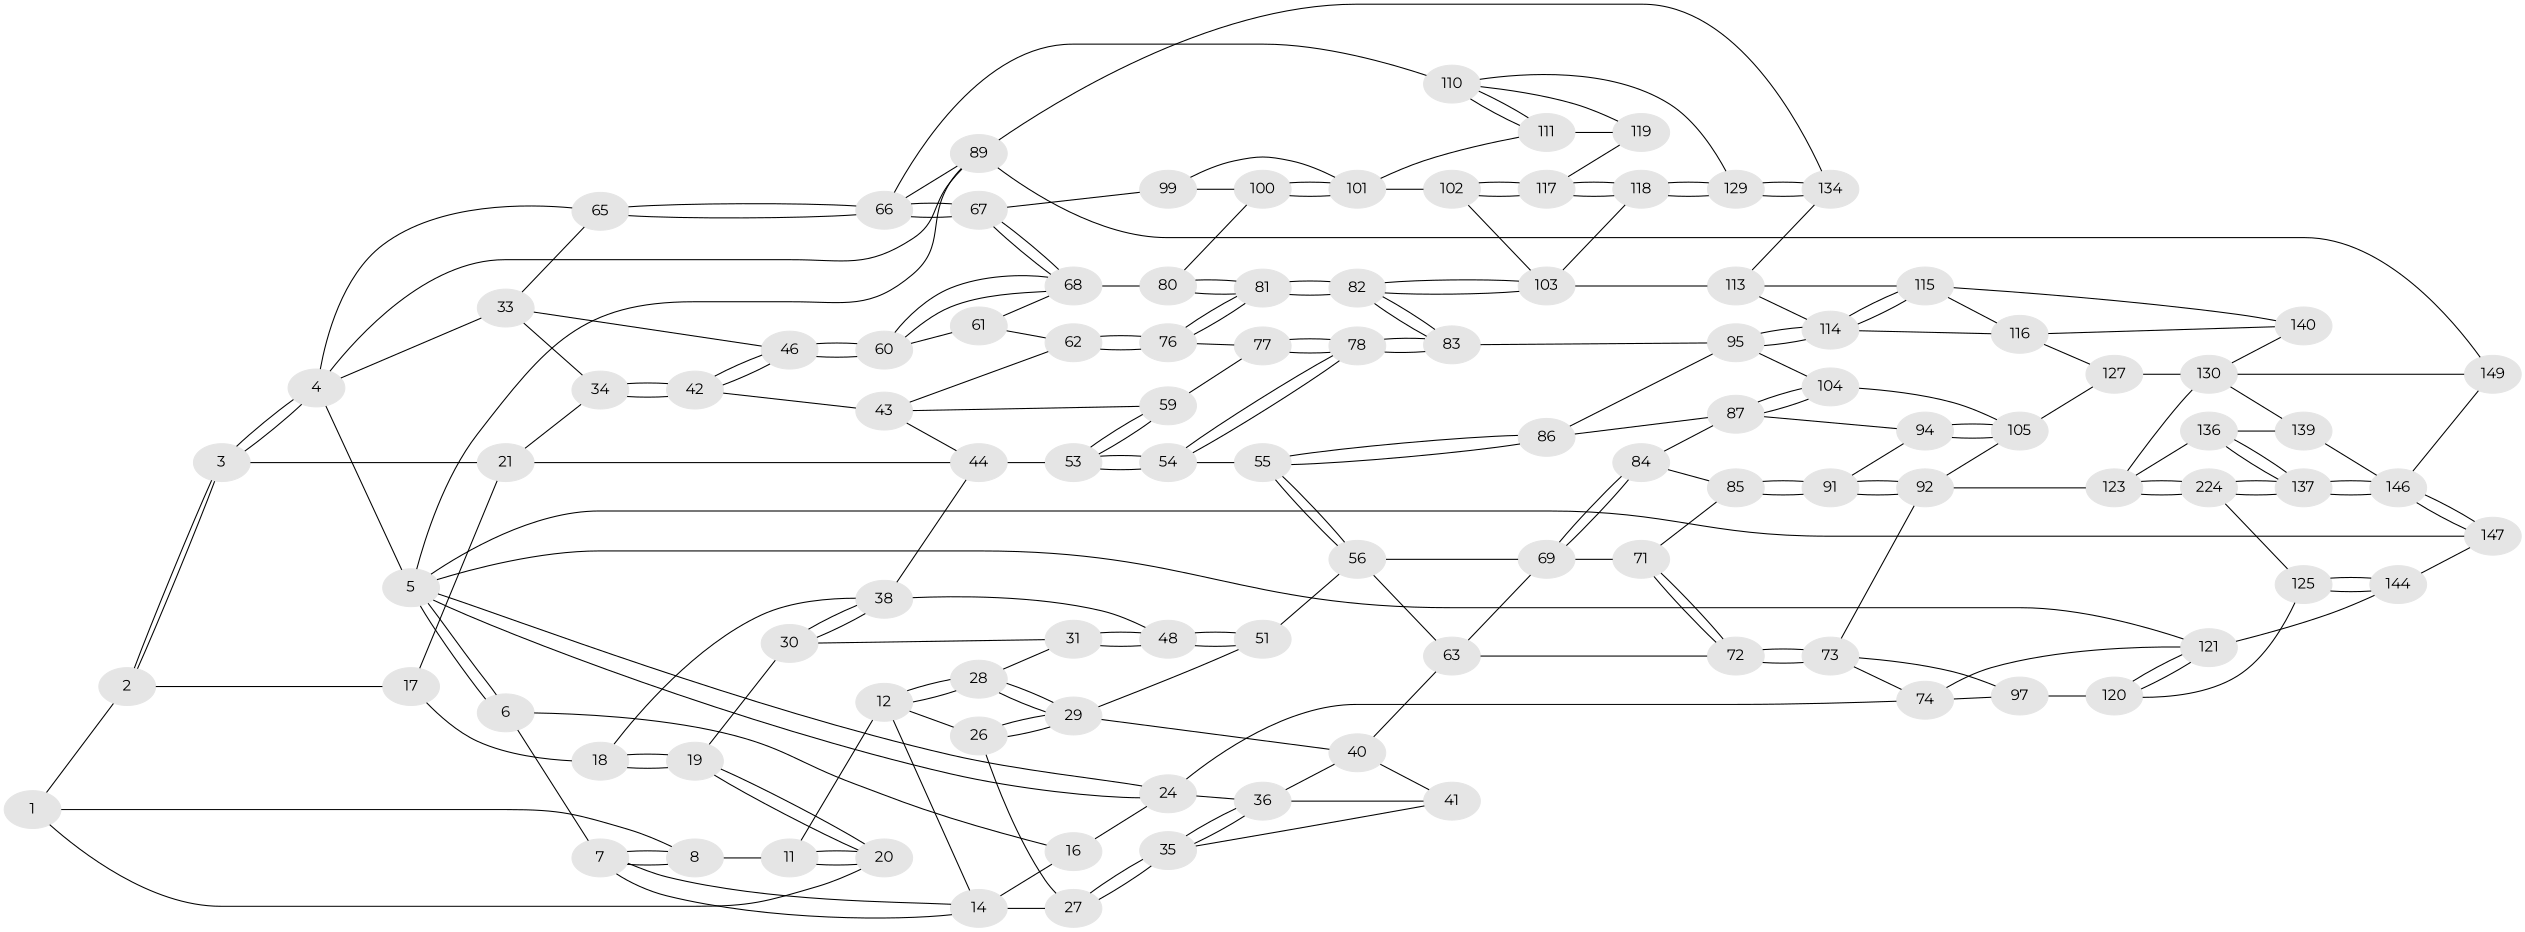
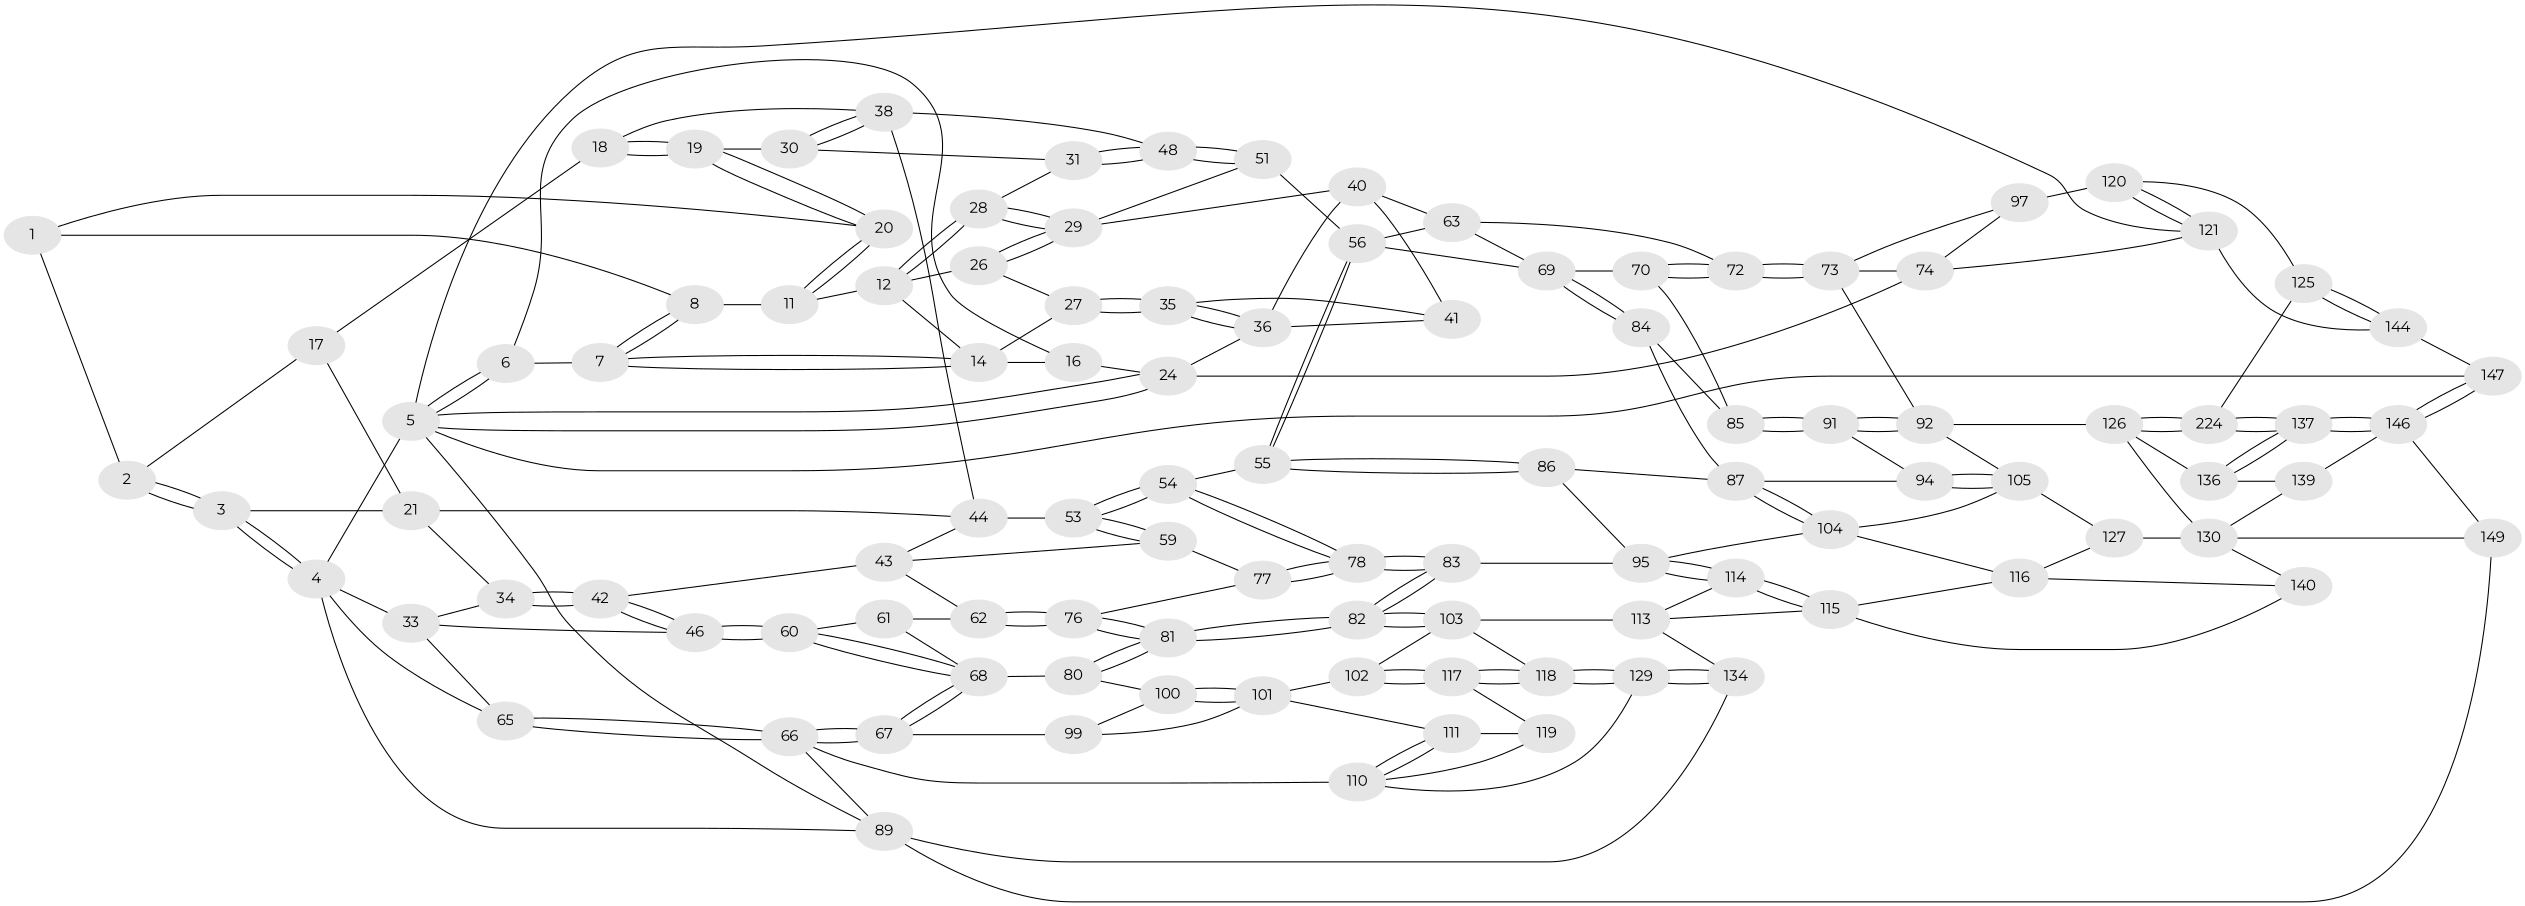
edge "114" -- "116": now "104" -- "116"
node "123": label "123" -> "126"
node "71": label "71" -> "70"
